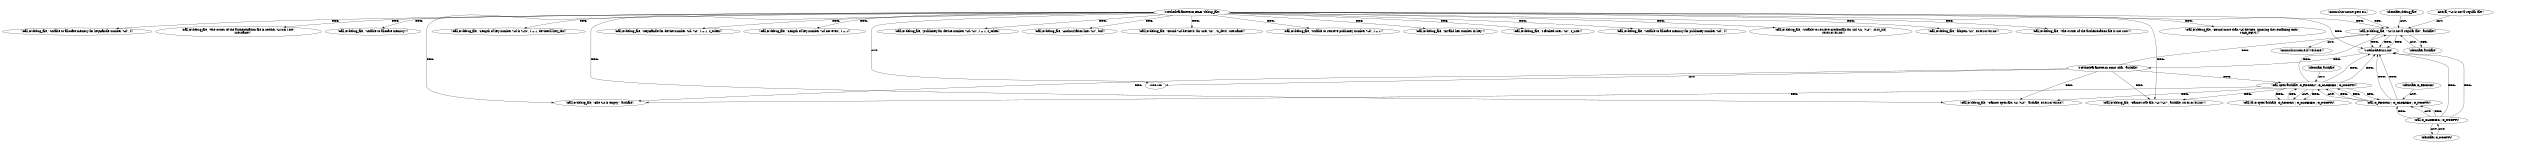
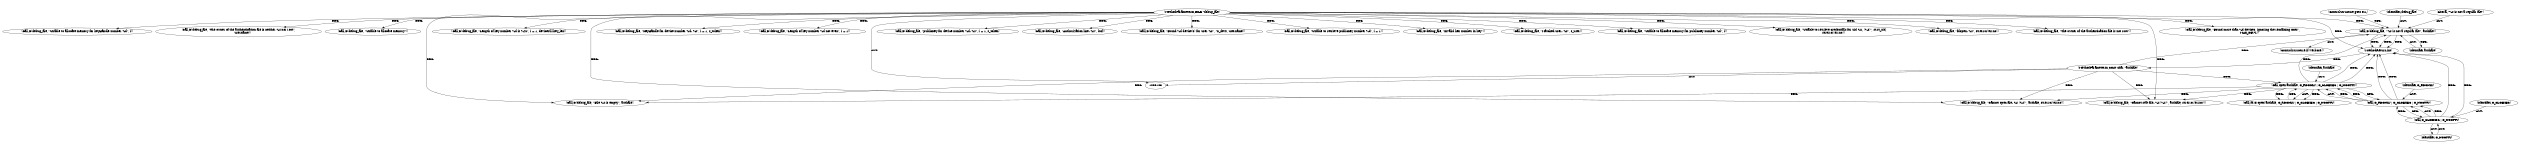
node "(Identifier,O_CLOEXEC)": added
edge "(Call,O_RDONLY | O_CLOEXEC | O_NOCTTY)" -> "(Call,O_CLOEXEC | O_NOCTTY)": added, label "CFG:"
